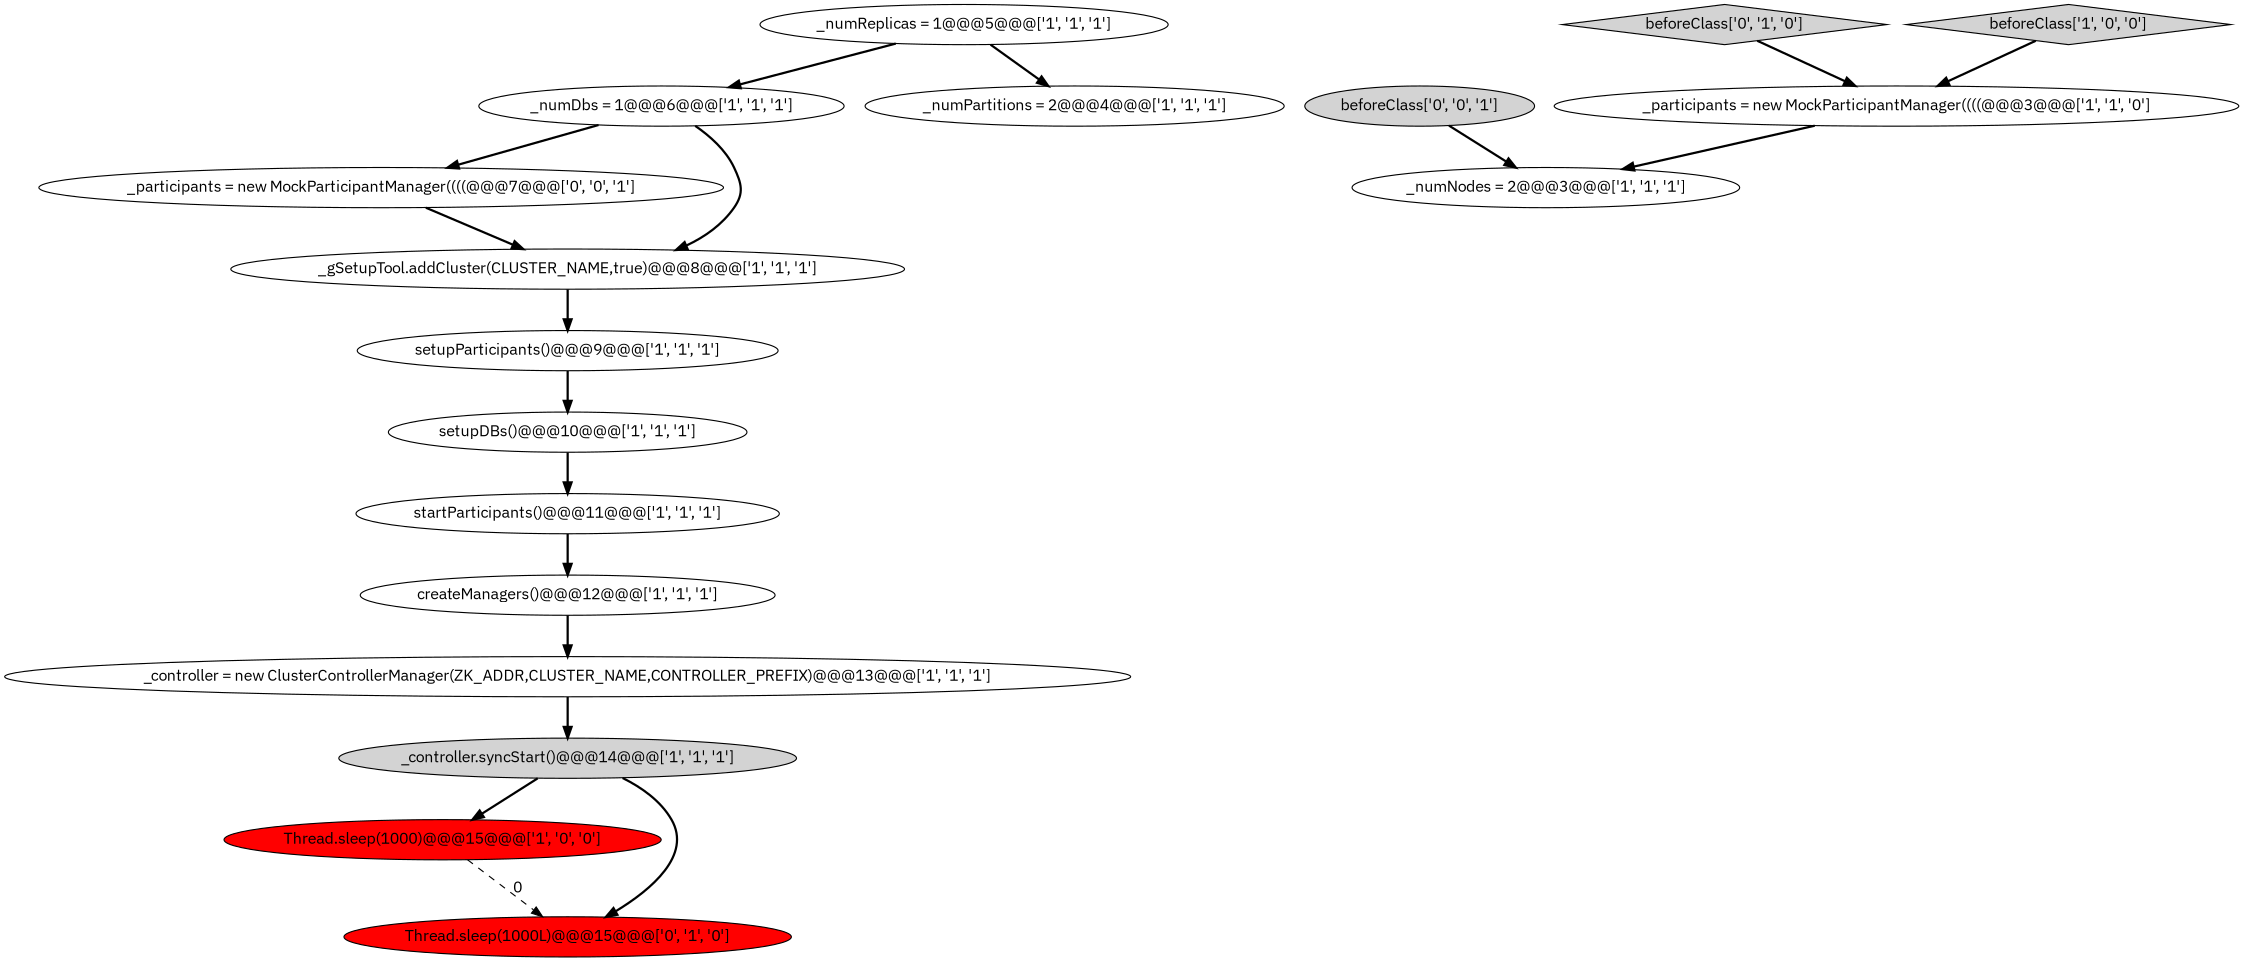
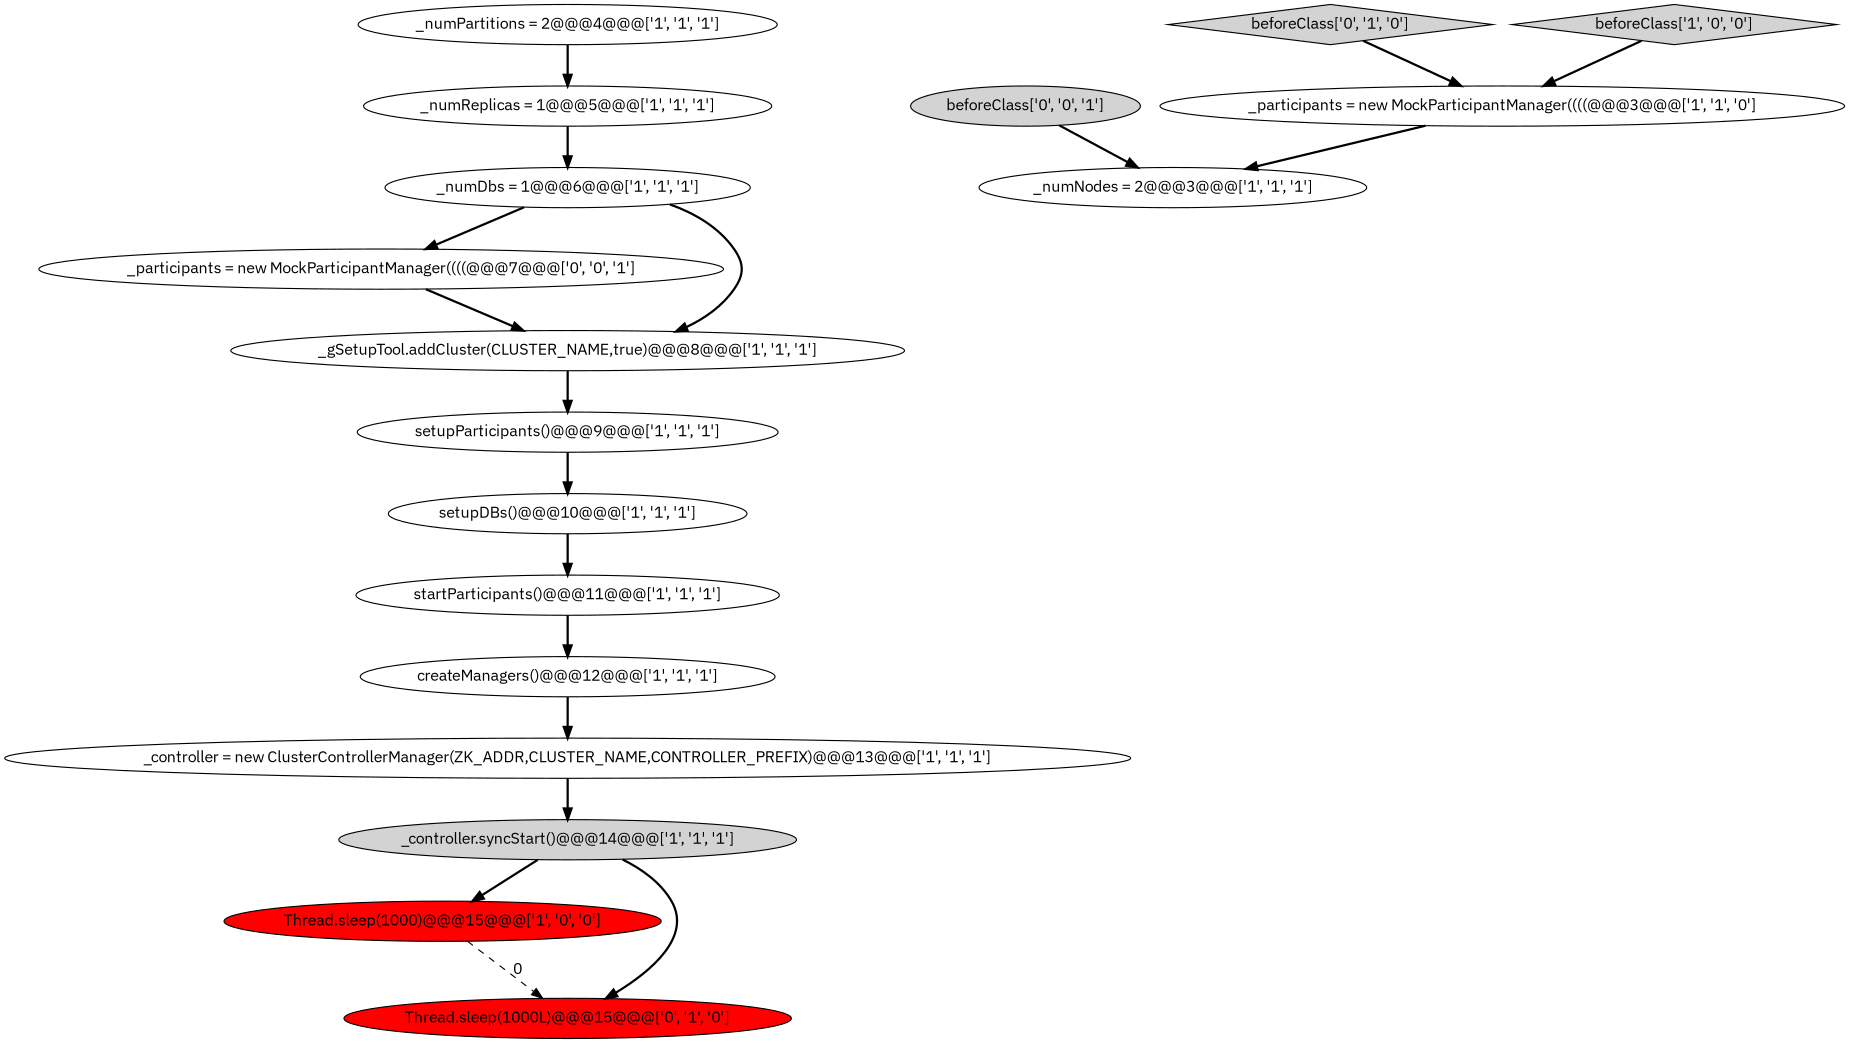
edge "_numReplicas = 1@@@5@@@['1', '1', '1']" -> "_numPartitions = 2@@@4@@@['1', '1', '1']": reversed
